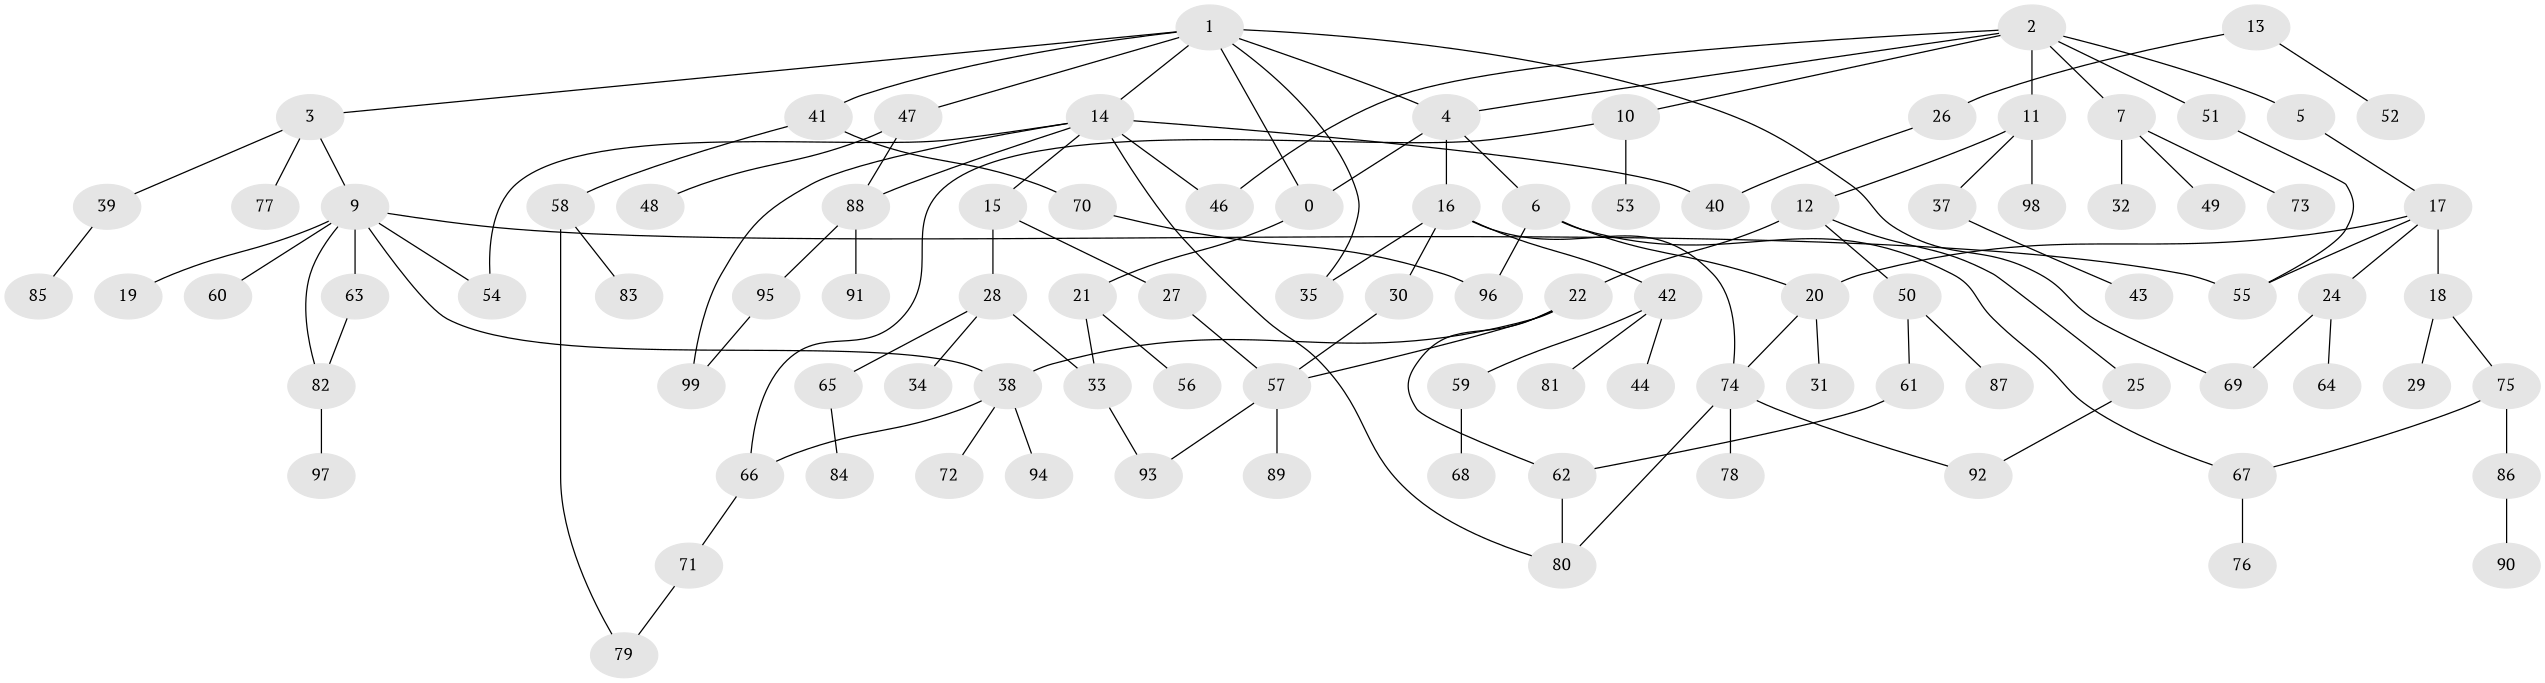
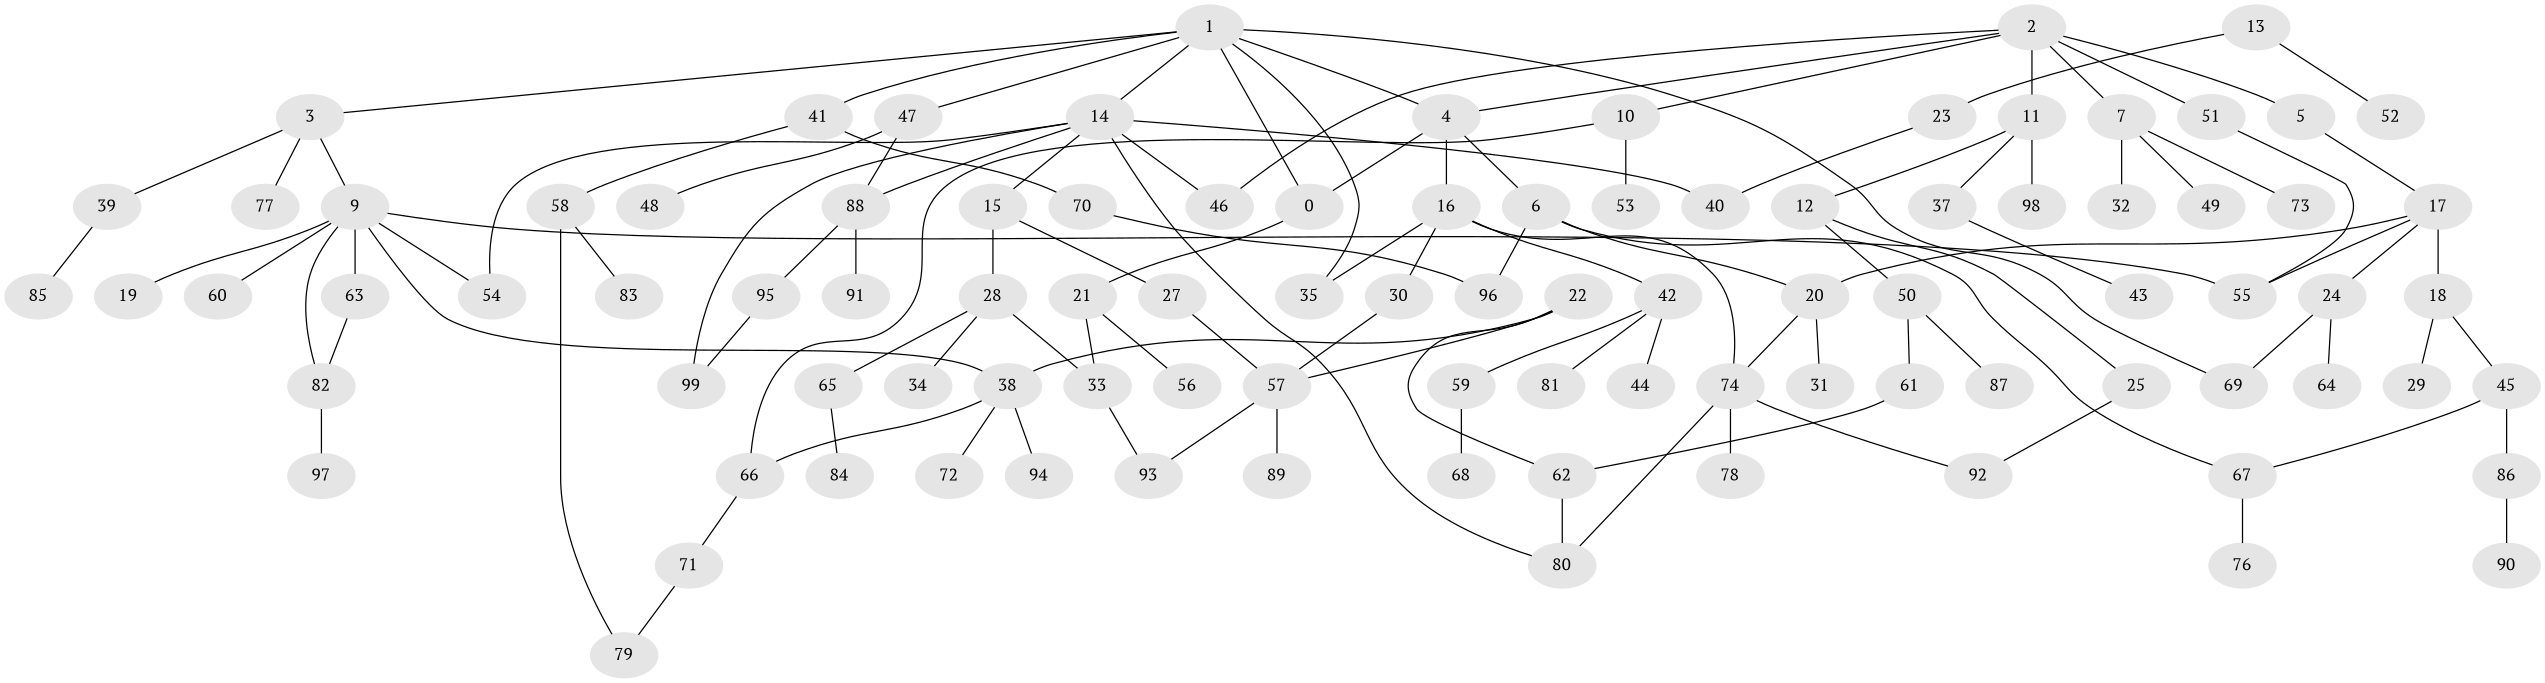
node "26": label "26" -> "23"
edge "12" -- "22": removed
node "75": label "75" -> "45"
